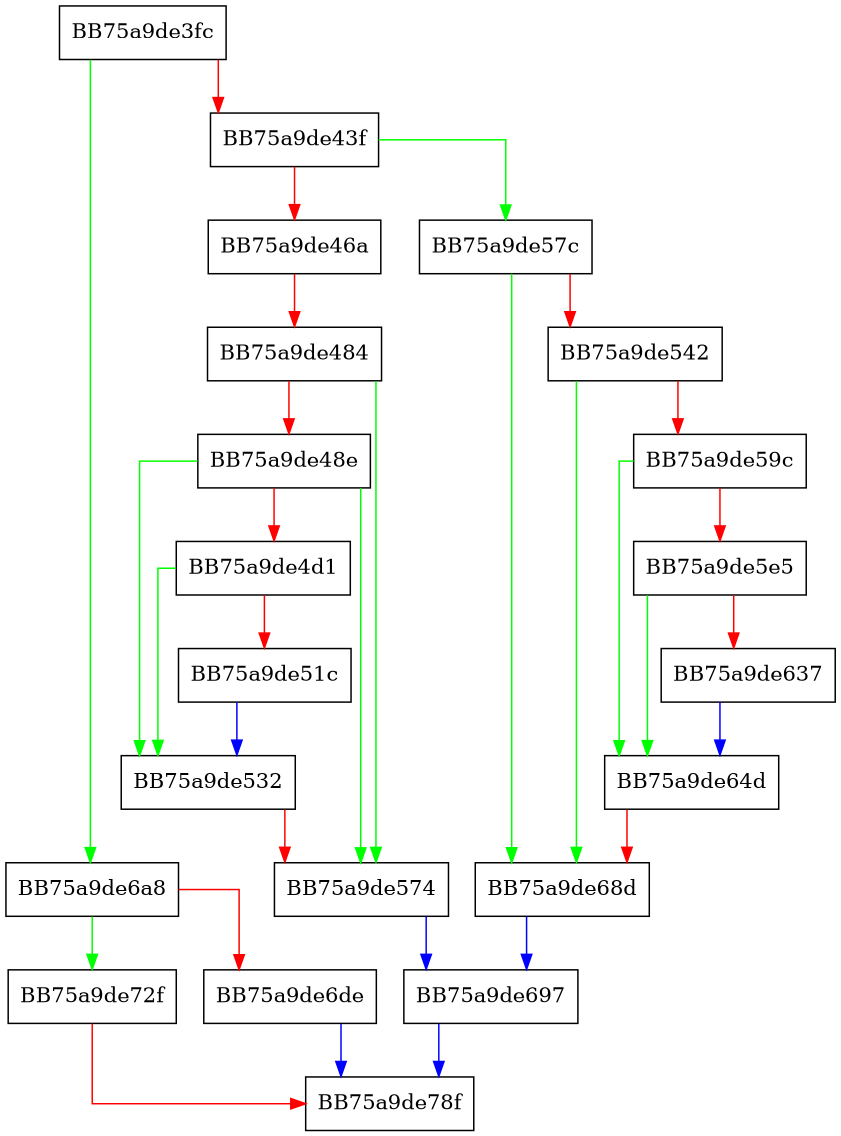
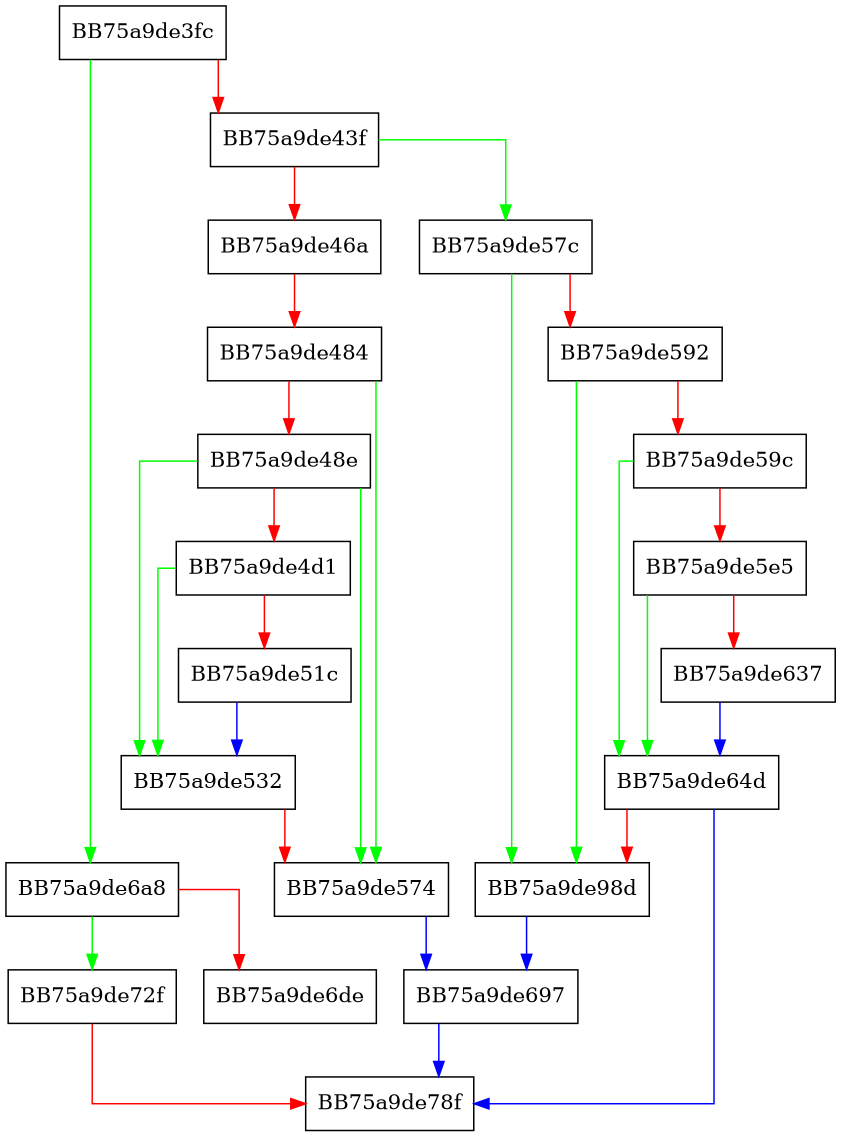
node "BB75a9de542": label "BB75a9de542" -> "BB75a9de592"
node "BB75a9de68d": label "BB75a9de68d" -> "BB75a9de98d"
edge "BB75a9de6de" -> "BB75a9de78f": now "BB75a9de64d" -> "BB75a9de78f"
